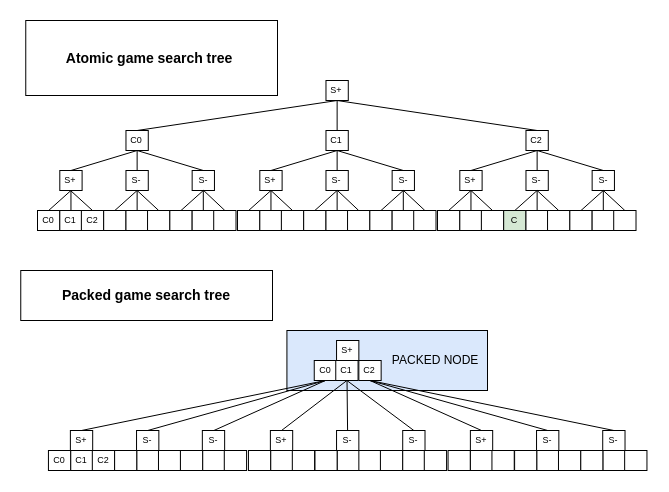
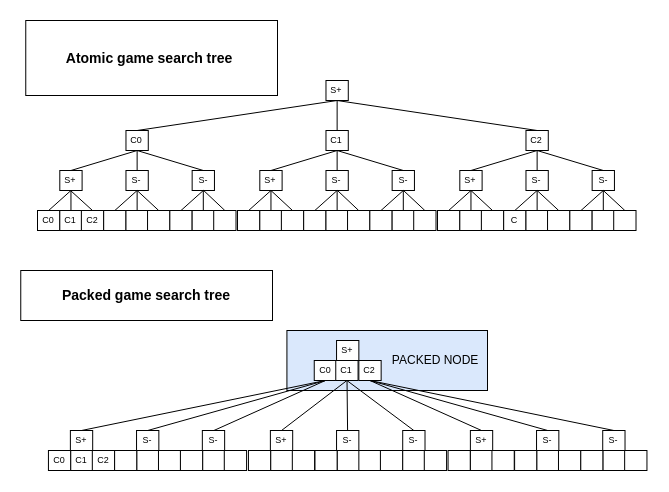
node "C": fillcolor #d5e8d4 -> #ffffff
